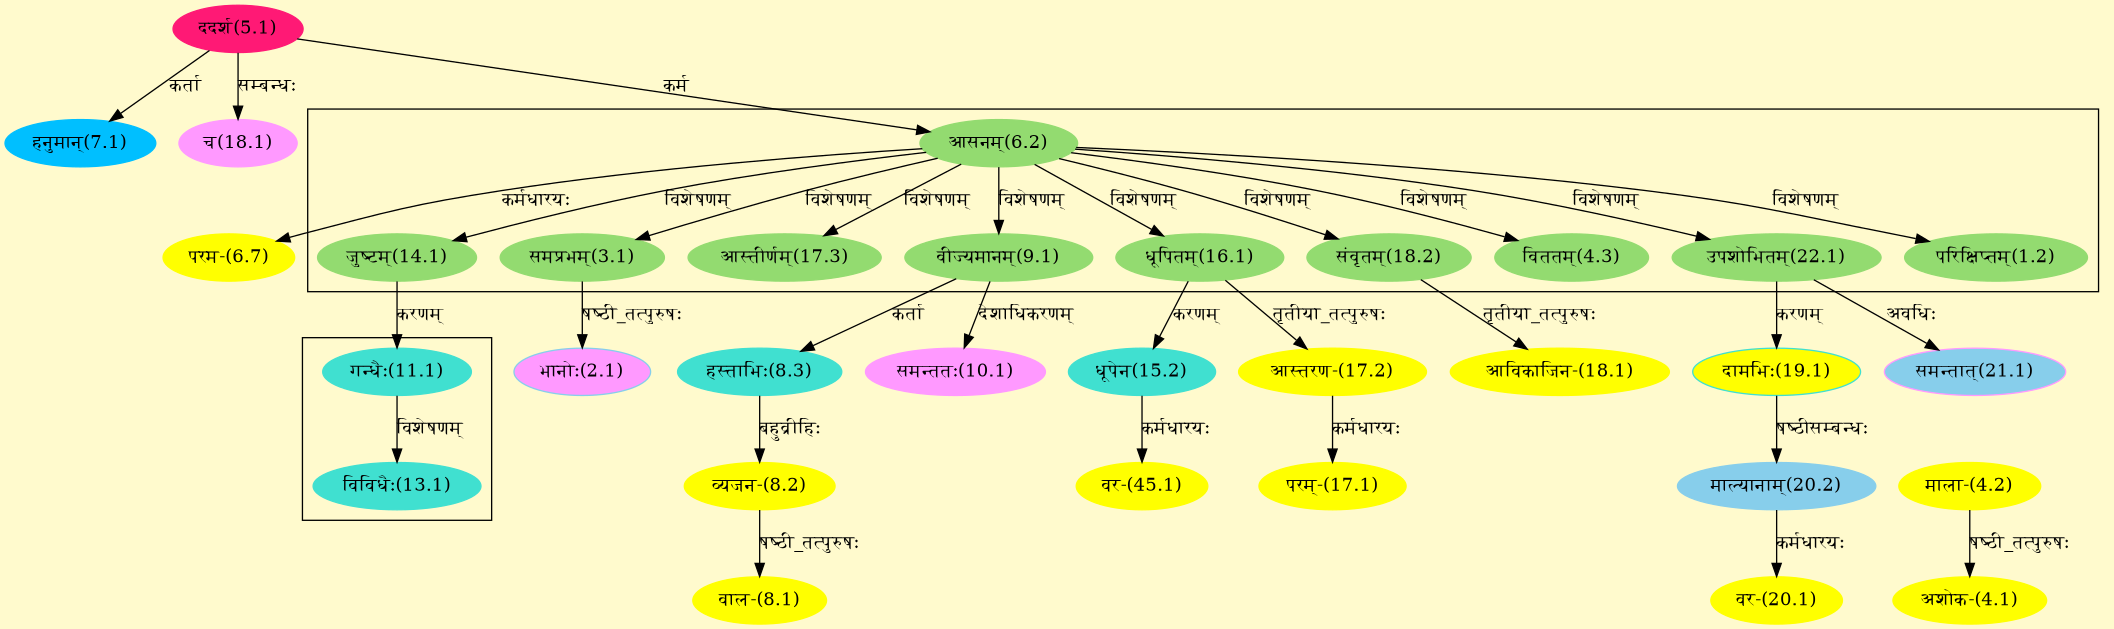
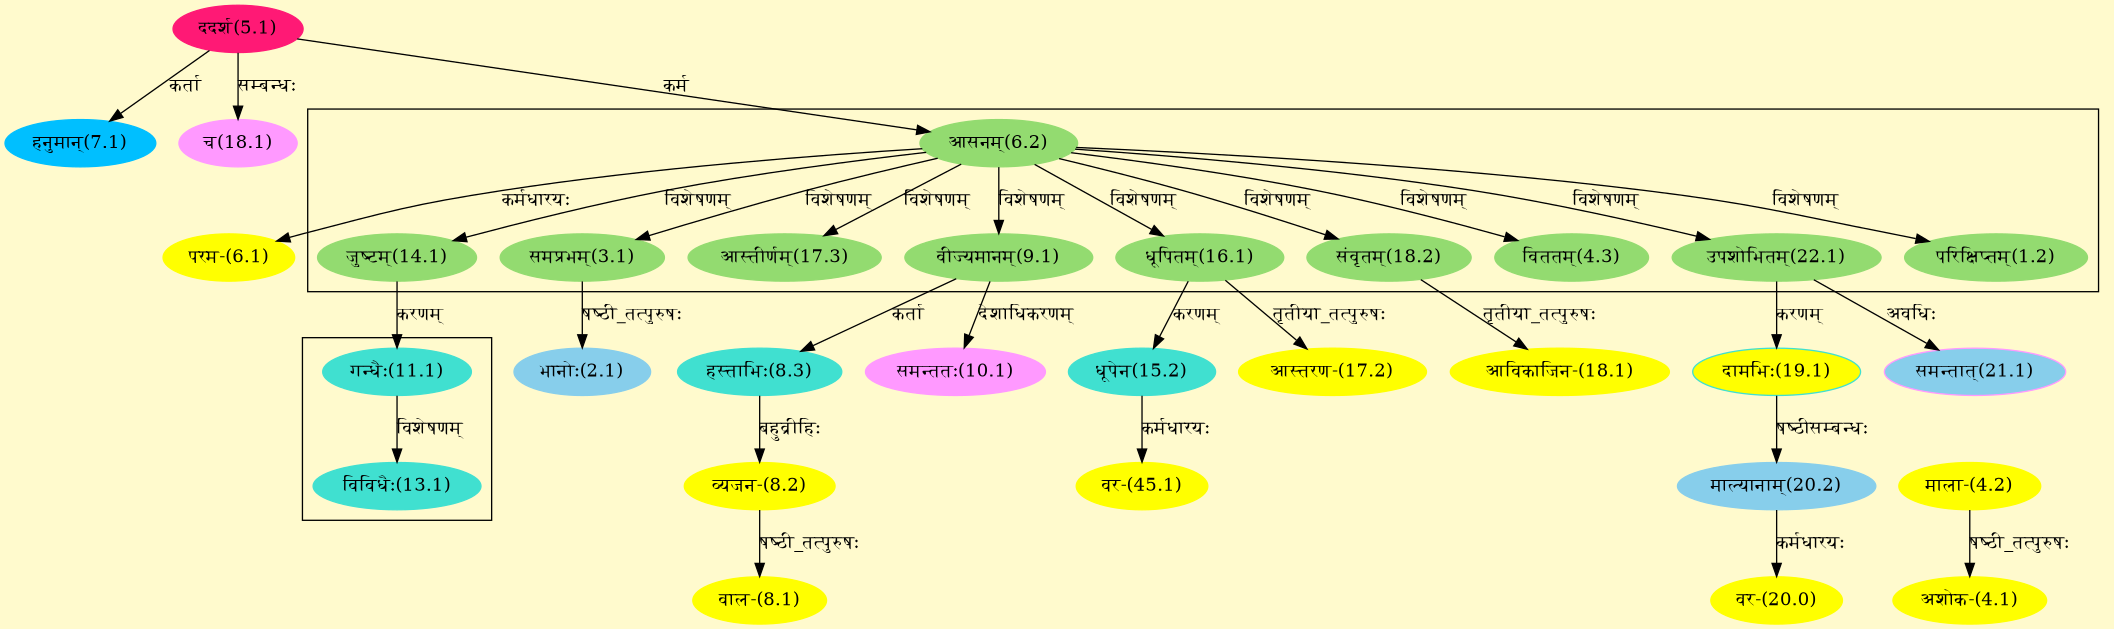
node "परम-(6.7)": label "परम-(6.7)" -> "परम-(6.1)"
node "भानोः(2.1)": fillcolor #ff99ff -> #87ceeb
node "परम्-(17.1)": removed
node "वर-(20.1)": label "वर-(20.1)" -> "वर-(20.0)"
